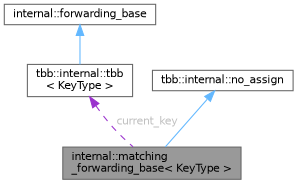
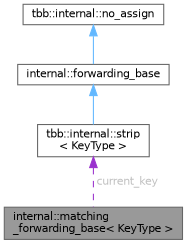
node "tbb::internal::tbb < KeyType >": label "tbb::internal::tbb < KeyType >" -> "tbb::internal::strip < KeyType >"
edge "internal::matching _forwarding_base< KeyType >" -> "tbb::internal::no_assign": now "internal::forwarding_base" -> "tbb::internal::no_assign"
